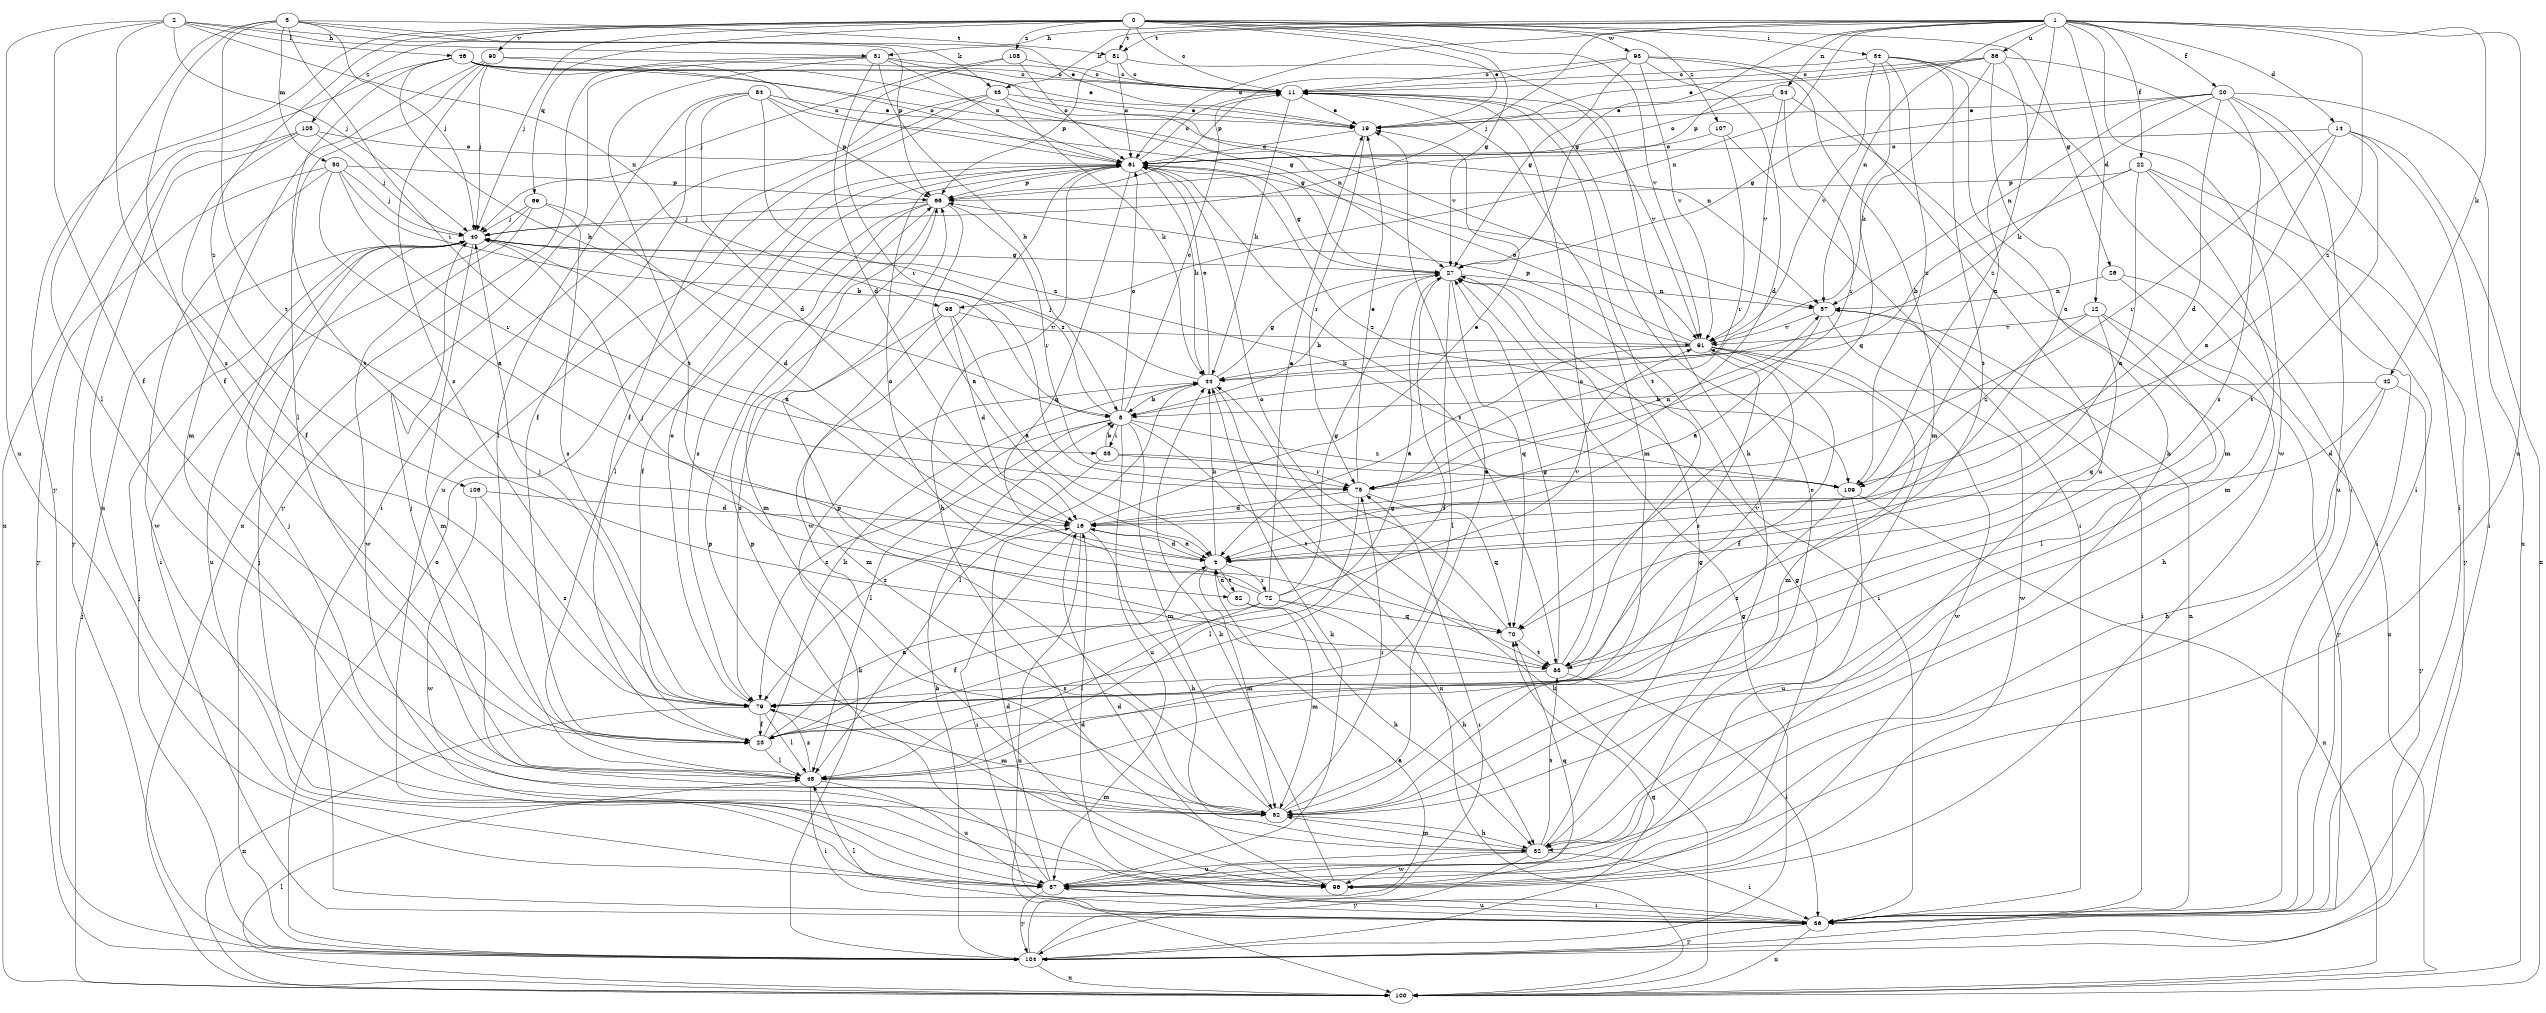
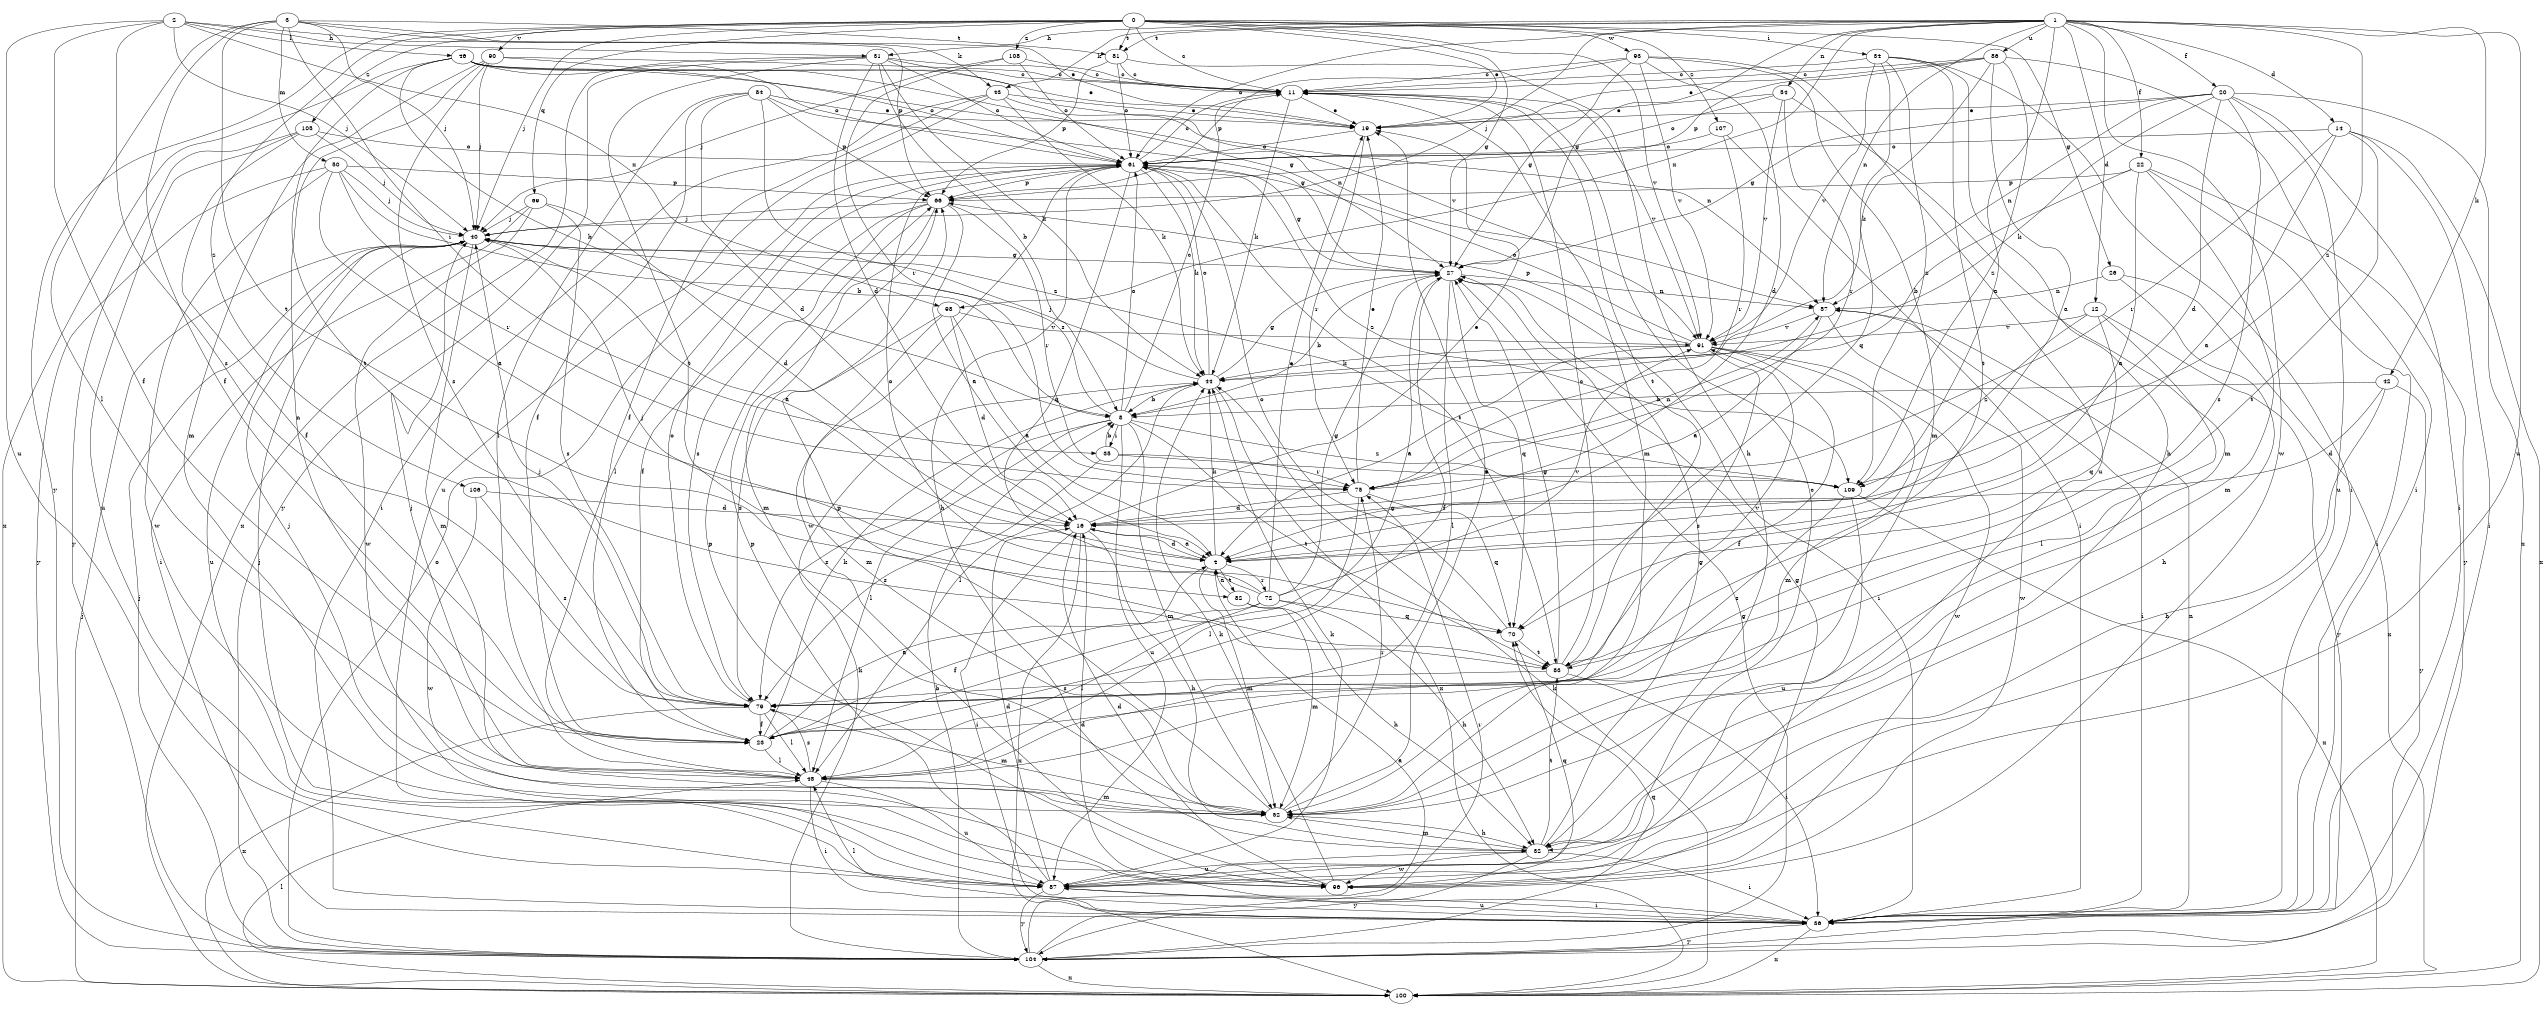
edge "31" -> "44": added, label "k"
edge "90" -> "48": label "l" -> "n"
